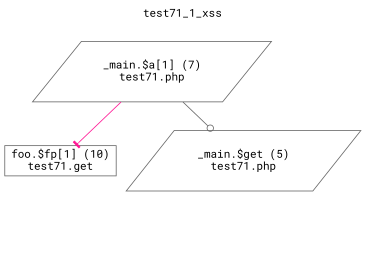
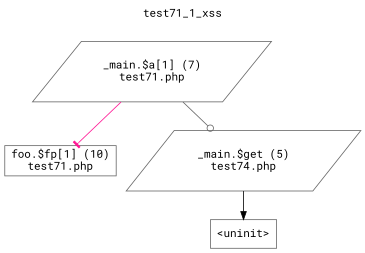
node "foo.$fp[1] (10) test71.get": label "foo.$fp[1] (10) test71.get" -> "foo.$fp[1] (10) test71.php"
node "_main.$get (5) test71.php": label "_main.$get (5) test71.php" -> "_main.$get (5) test74.php"
node "<uninit>": added
